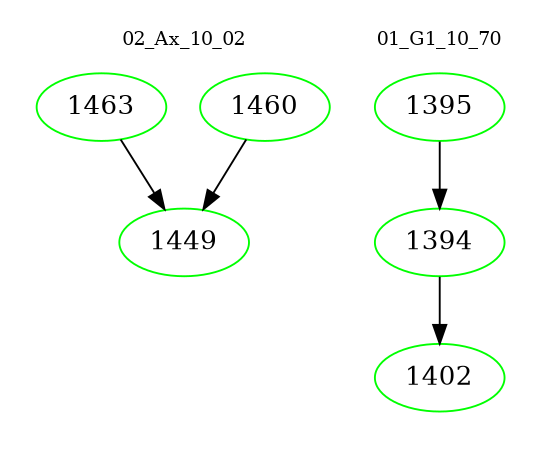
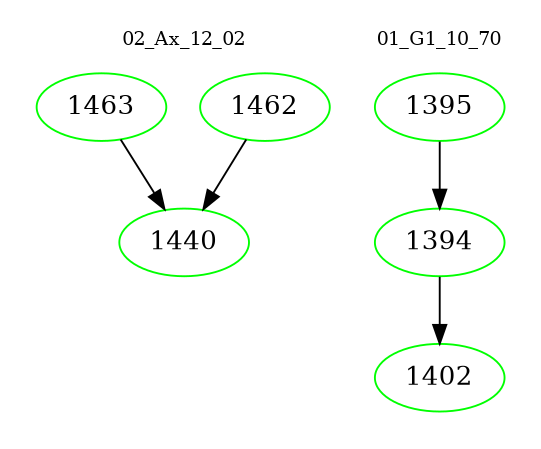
cluster "02_Ax_10_02": label "02_Ax_10_02" -> "02_Ax_12_02"
node "1460": label "1460" -> "1462"
node "1449": label "1449" -> "1440"
